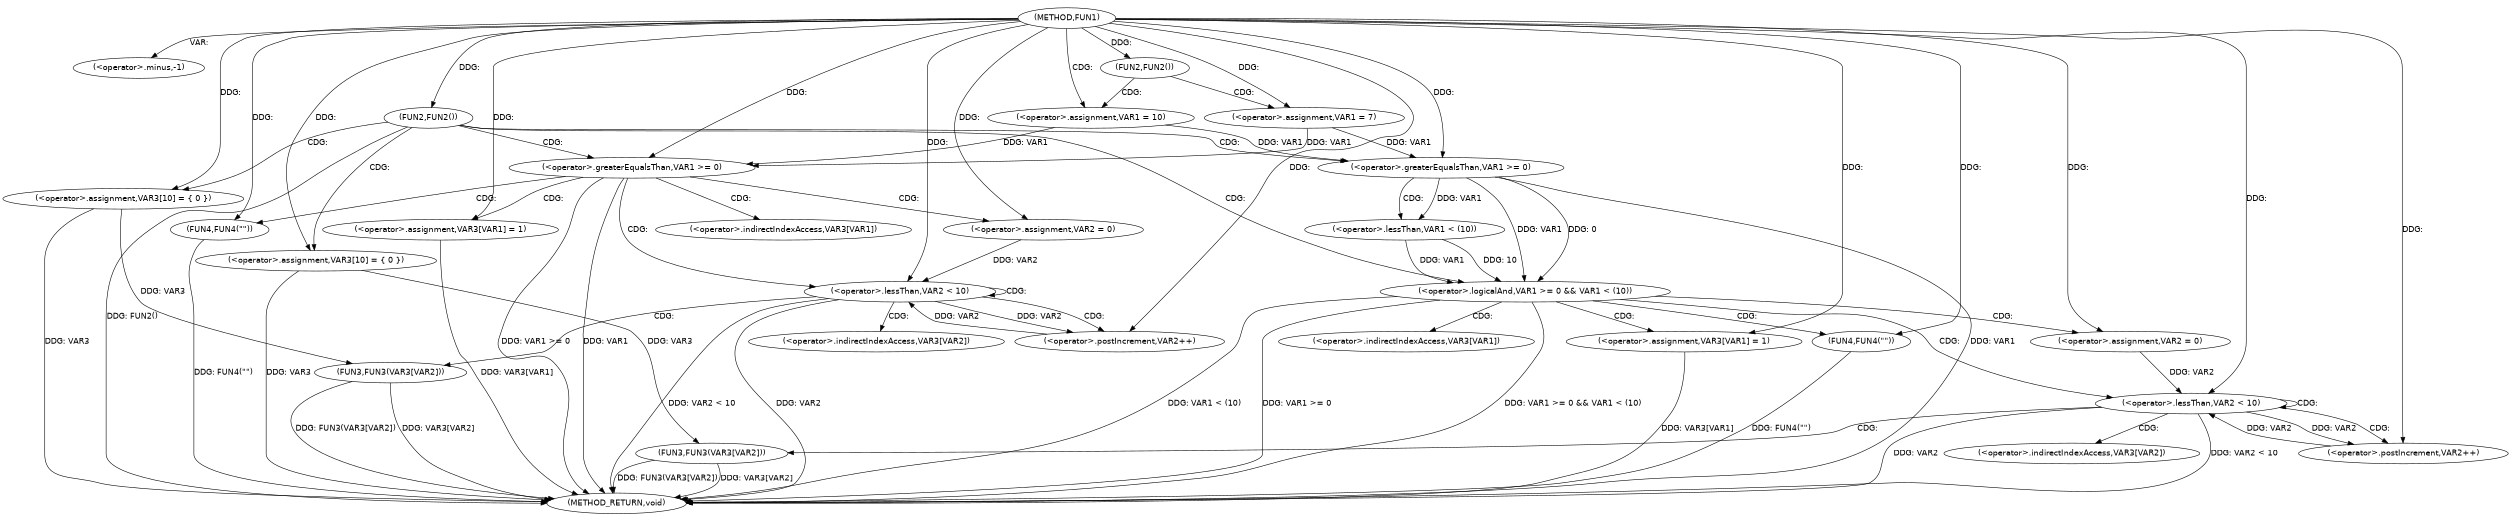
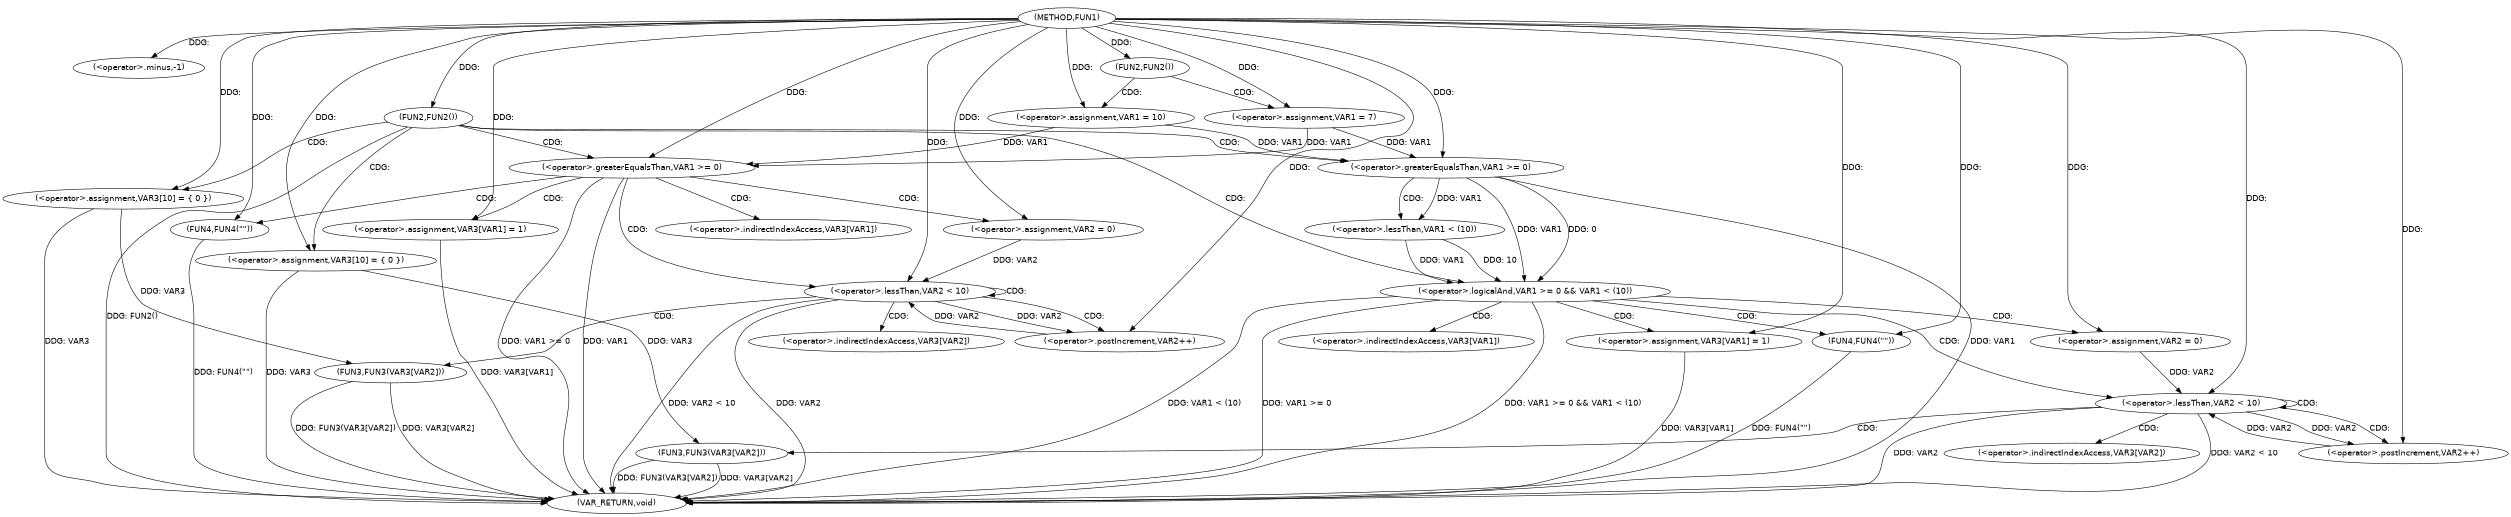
edge "(METHOD,FUN1)" -> "(<operator>.minus,-1)": label "VAR: " -> "DDG: "
edge "(METHOD,FUN1)" -> "(<operator>.assignment,VAR1 = 10)": label "CDG: " -> "DDG: "
node "(METHOD_RETURN,void)": label "(METHOD_RETURN,void)" -> "(VAR_RETURN,void)"
